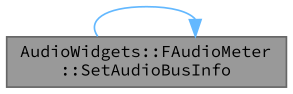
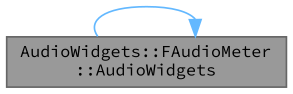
node "AudioWidgets::FAudioMeter ::SetAudioBusInfo": label "AudioWidgets::FAudioMeter ::SetAudioBusInfo" -> "AudioWidgets::FAudioMeter ::AudioWidgets"
